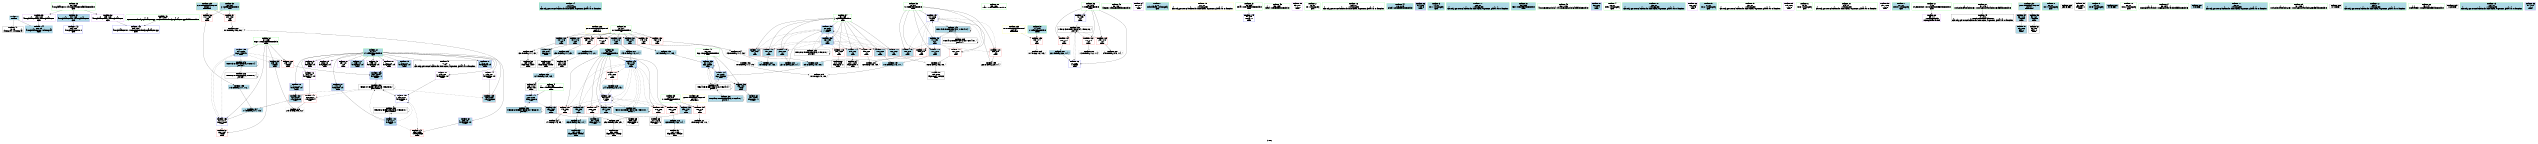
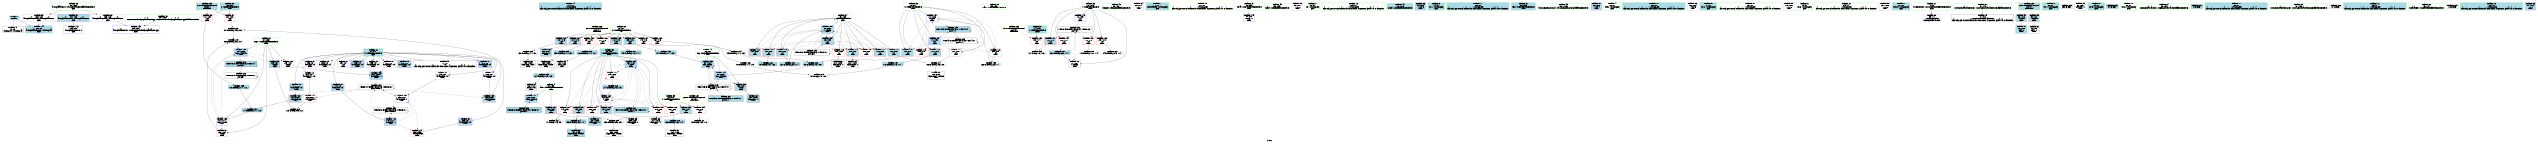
node "NodeID: 215": added
node "NodeID: 121": added
node "NodeID: 220": removed
